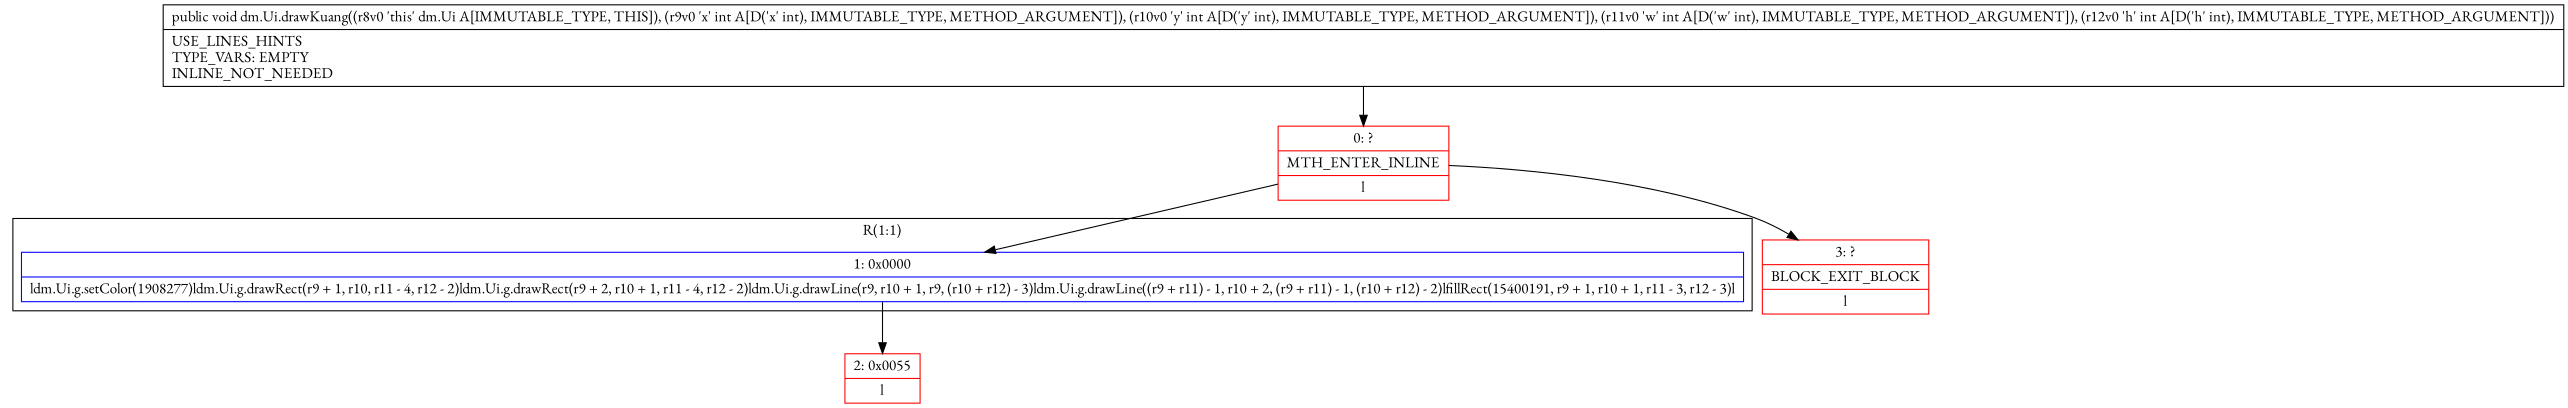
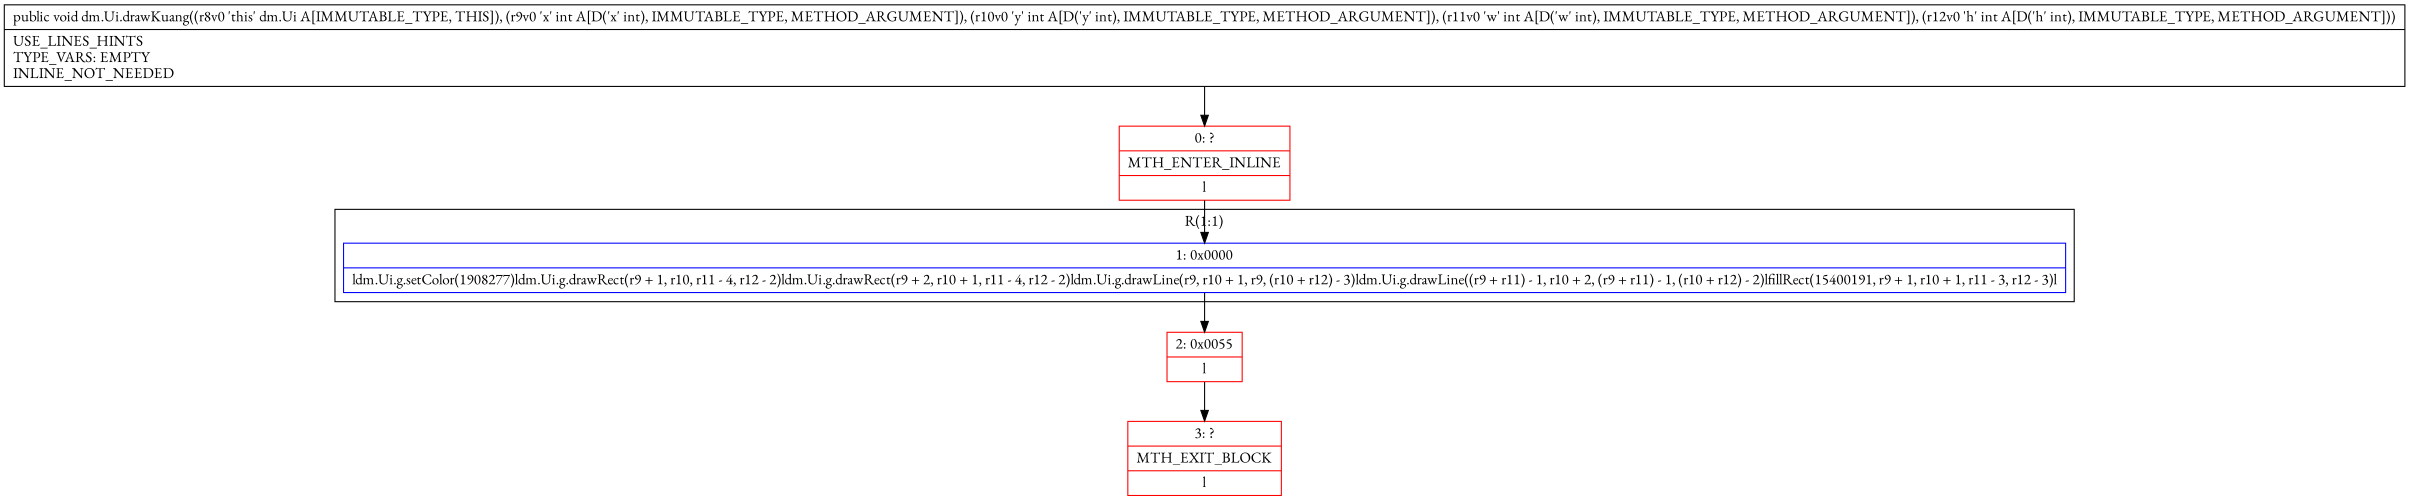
edge "0: ?" -> "3: ?": now "2: 0x0055" -> "3: ?"
node "3: ?": text "BLOCK_EXIT_BLOCK" -> "MTH_EXIT_BLOCK"
